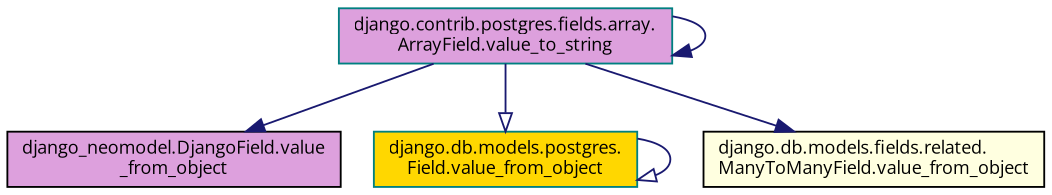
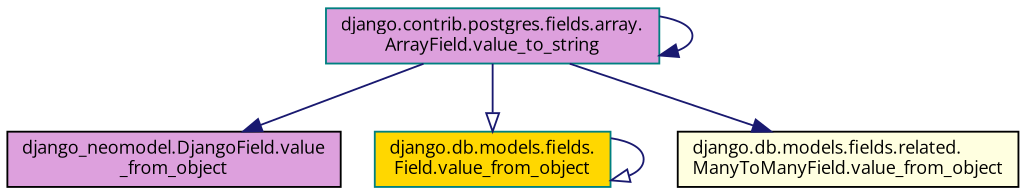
node "django.db.models.postgres. Field.value_from_object": label "django.db.models.postgres. Field.value_from_object" -> "django.db.models.fields. Field.value_from_object"
